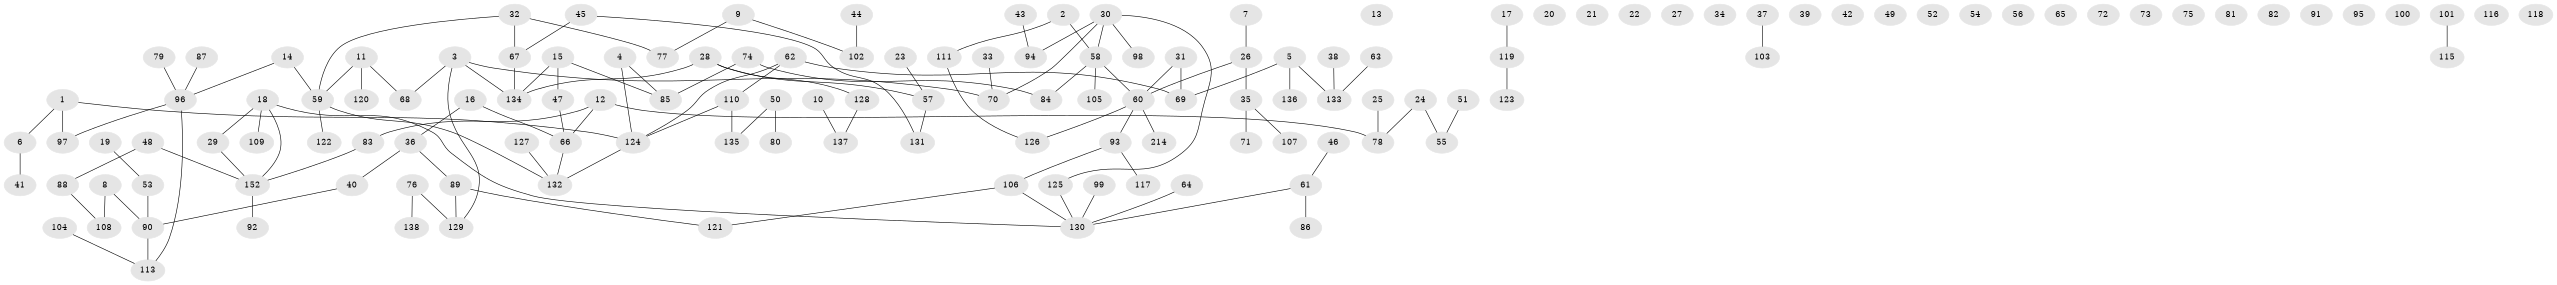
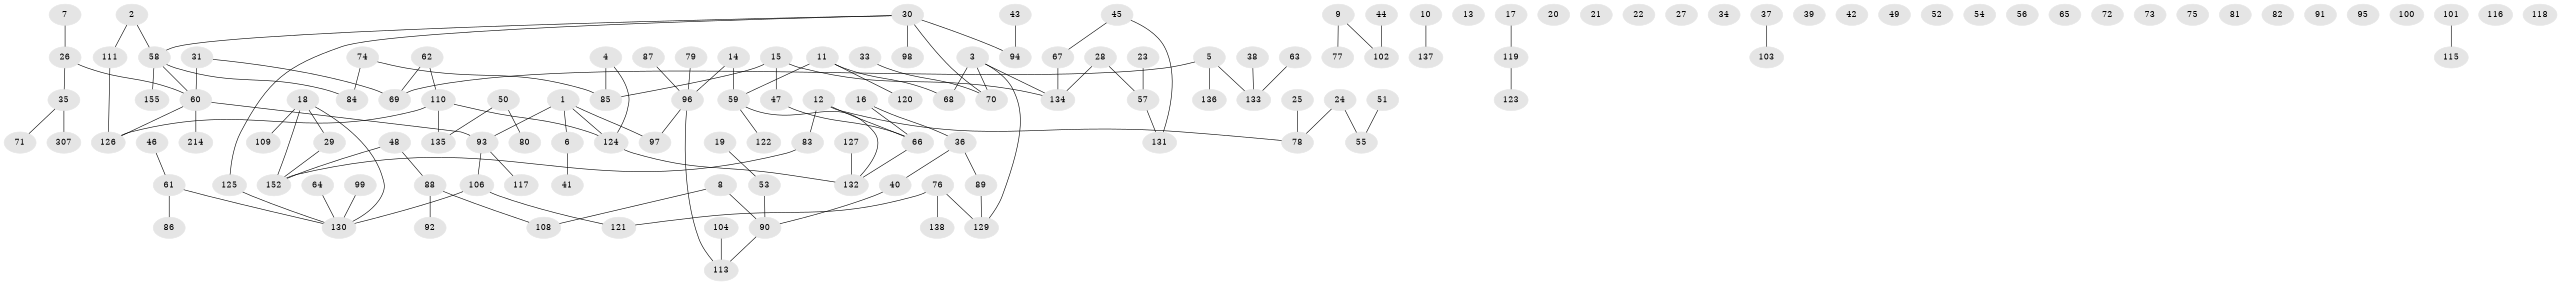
node "32": removed
edge "62" -- "124": removed
node "128": removed
node "105": label "105" -> "155"
edge "110" -- "126": added
edge "1" -- "93": added
node "107": label "107" -> "307"
edge "89" -- "121": now "76" -- "121"
edge "152" -- "92": now "88" -- "92"
